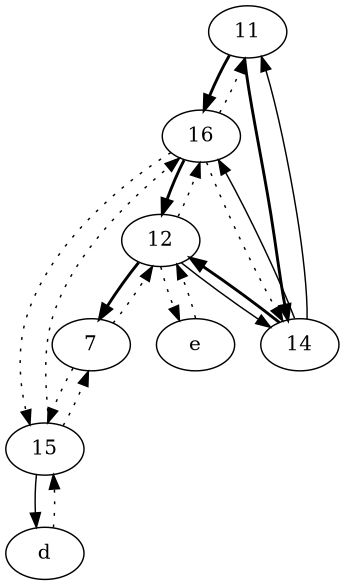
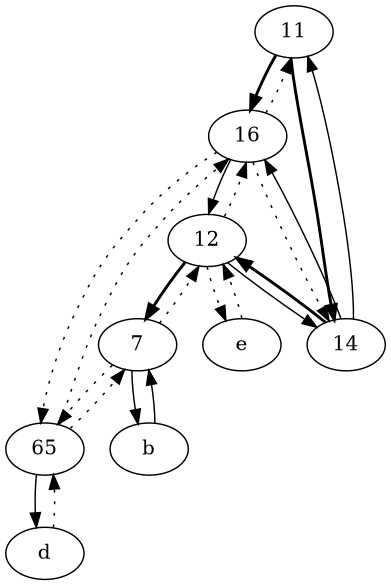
edge "16" -> "12": style bold -> solid
node "15": label "15" -> "65"
node "b": added
